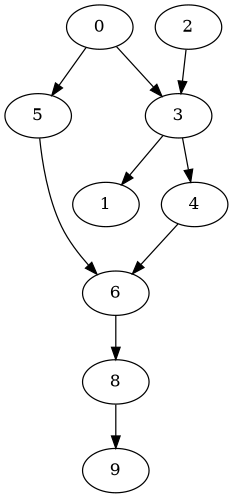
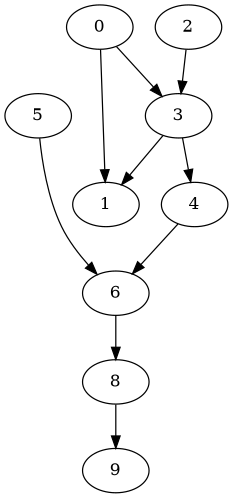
edge "0" -> "5": now "0" -> "1"
